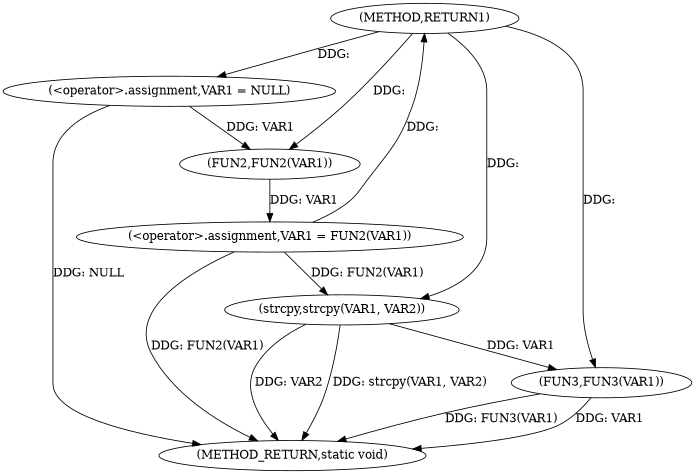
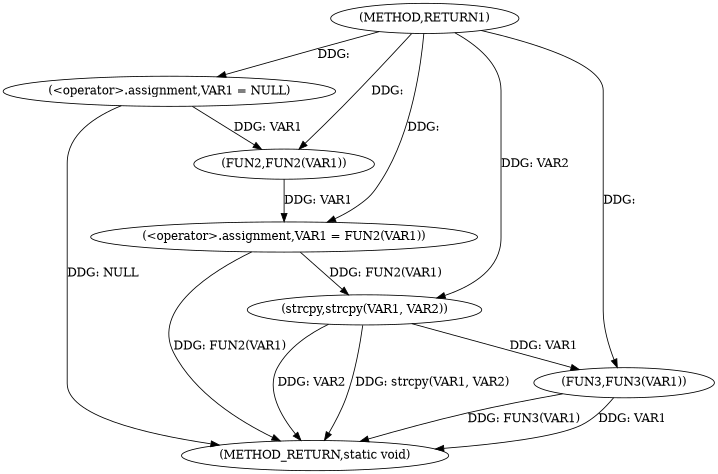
edge "(<operator>.assignment,VAR1 = FUN2(VAR1))" -> "(METHOD,RETURN1)": reversed
edge "(METHOD,RETURN1)" -> "(strcpy,strcpy(VAR1, VAR2))": label "DDG: " -> "DDG: VAR2"
